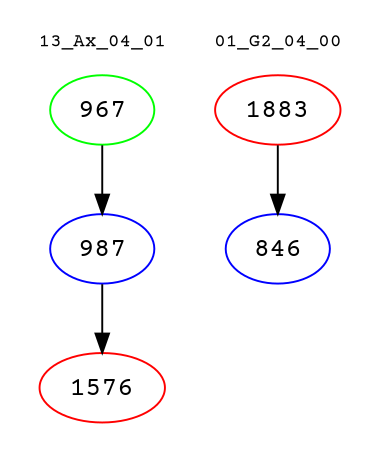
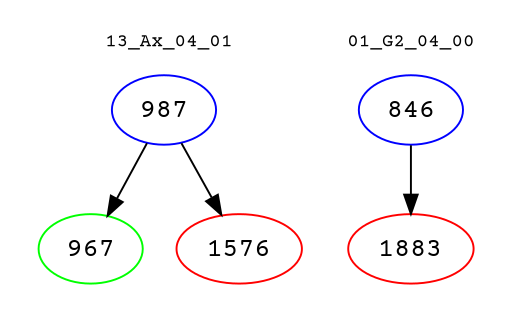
edge "967" -> "987": reversed
edge "1883" -> "846": reversed
